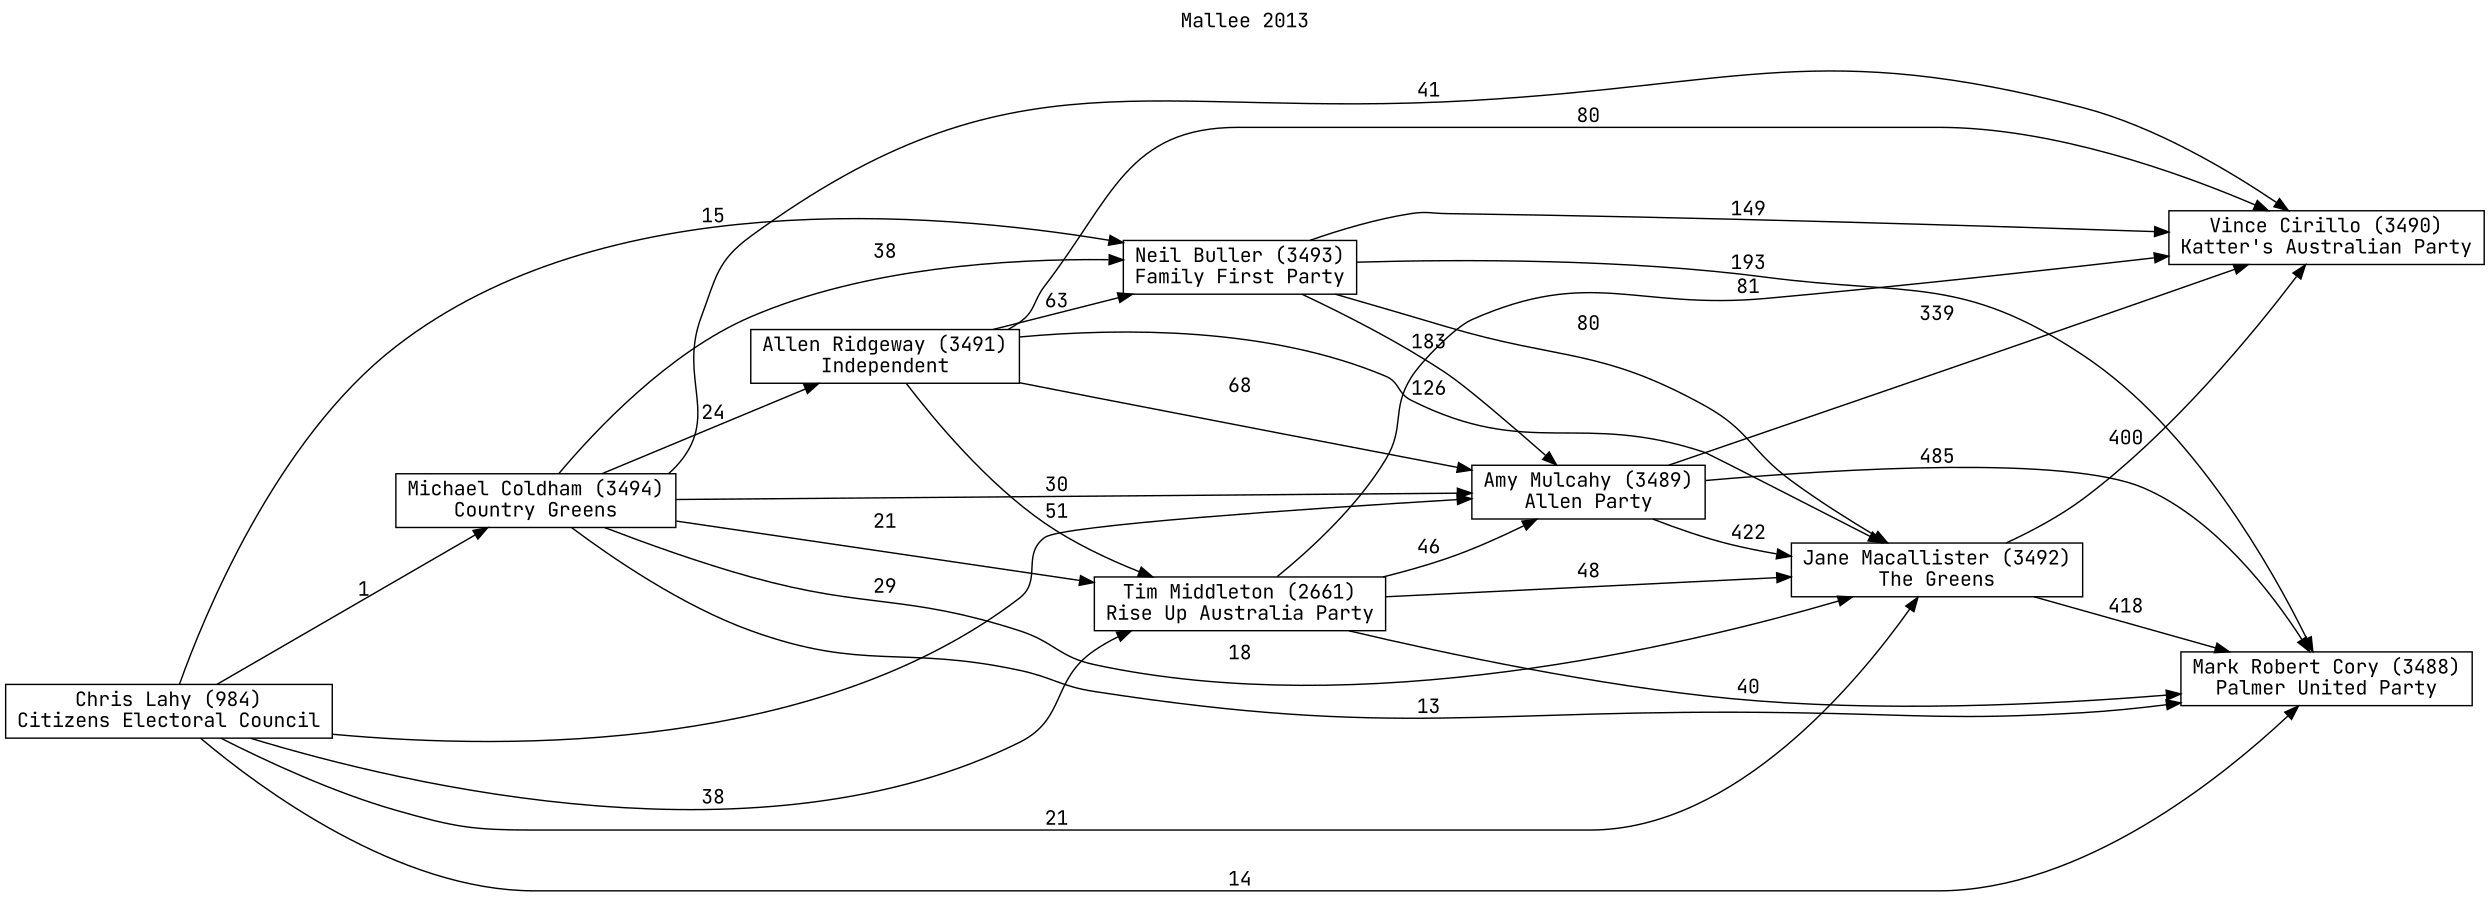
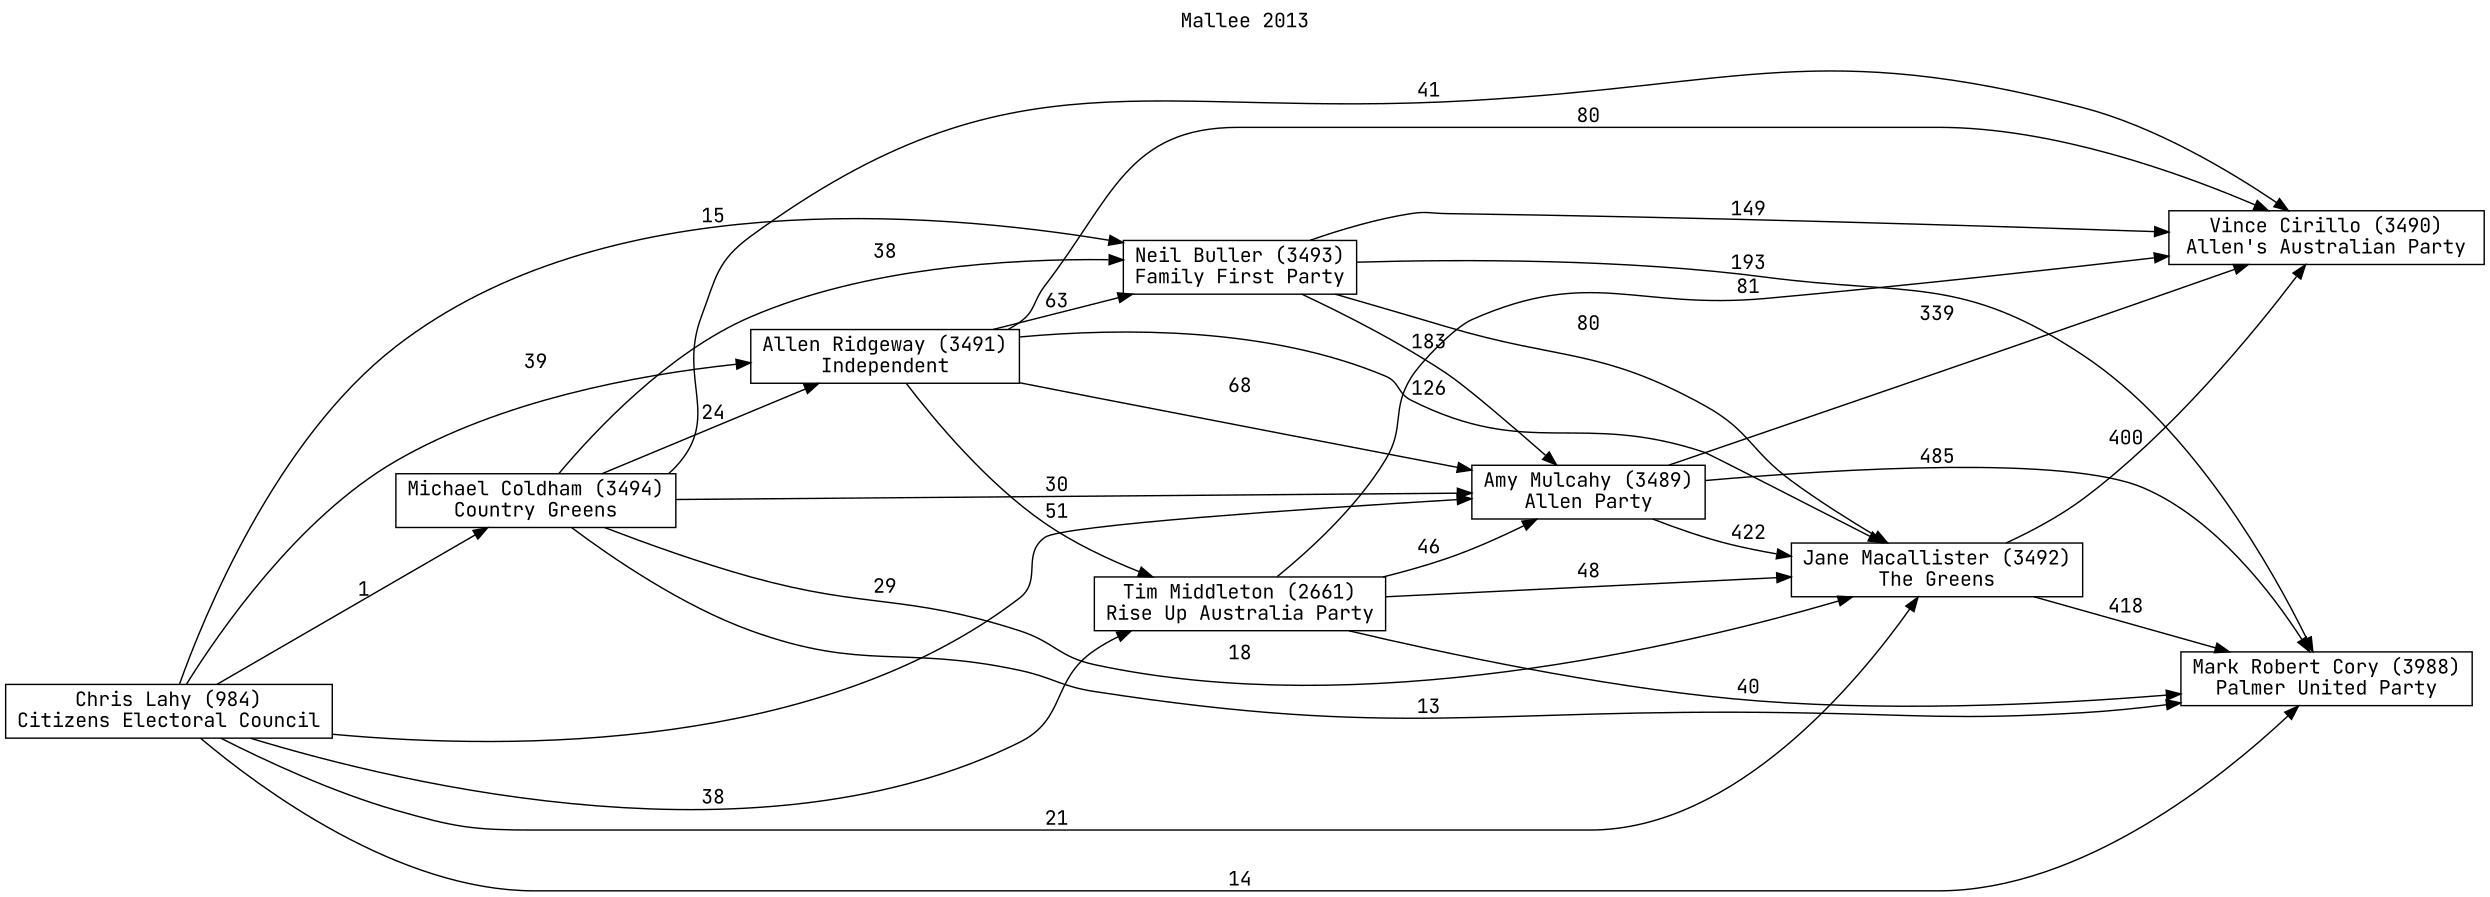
node "Vince Cirillo (3490) Katter's Australian Party": label "Vince Cirillo (3490) Katter's Australian Party" -> "Vince Cirillo (3490) Allen's Australian Party"
edge "Chris Lahy (984) Citizens Electoral Council" -> "Allen Ridgeway (3491) Independent": added, label "39"
edge "Michael Coldham (3494) Country Greens" -> "Tim Middleton (2661) Rise Up Australia Party": removed, label "21"
node "Mark Robert Cory (3488) Palmer United Party": label "Mark Robert Cory (3488) Palmer United Party" -> "Mark Robert Cory (3988) Palmer United Party"
